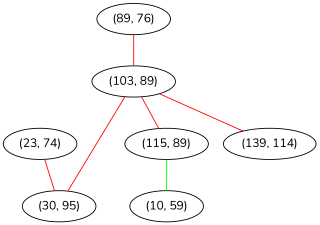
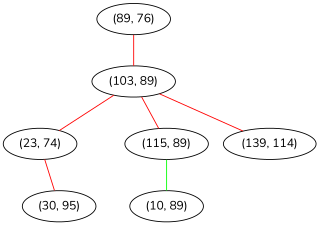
edge "(103, 89)" -- "(30, 95)": now "(103, 89)" -- "(23, 74)"
node "(10, 59)": label "(10, 59)" -> "(10, 89)"
